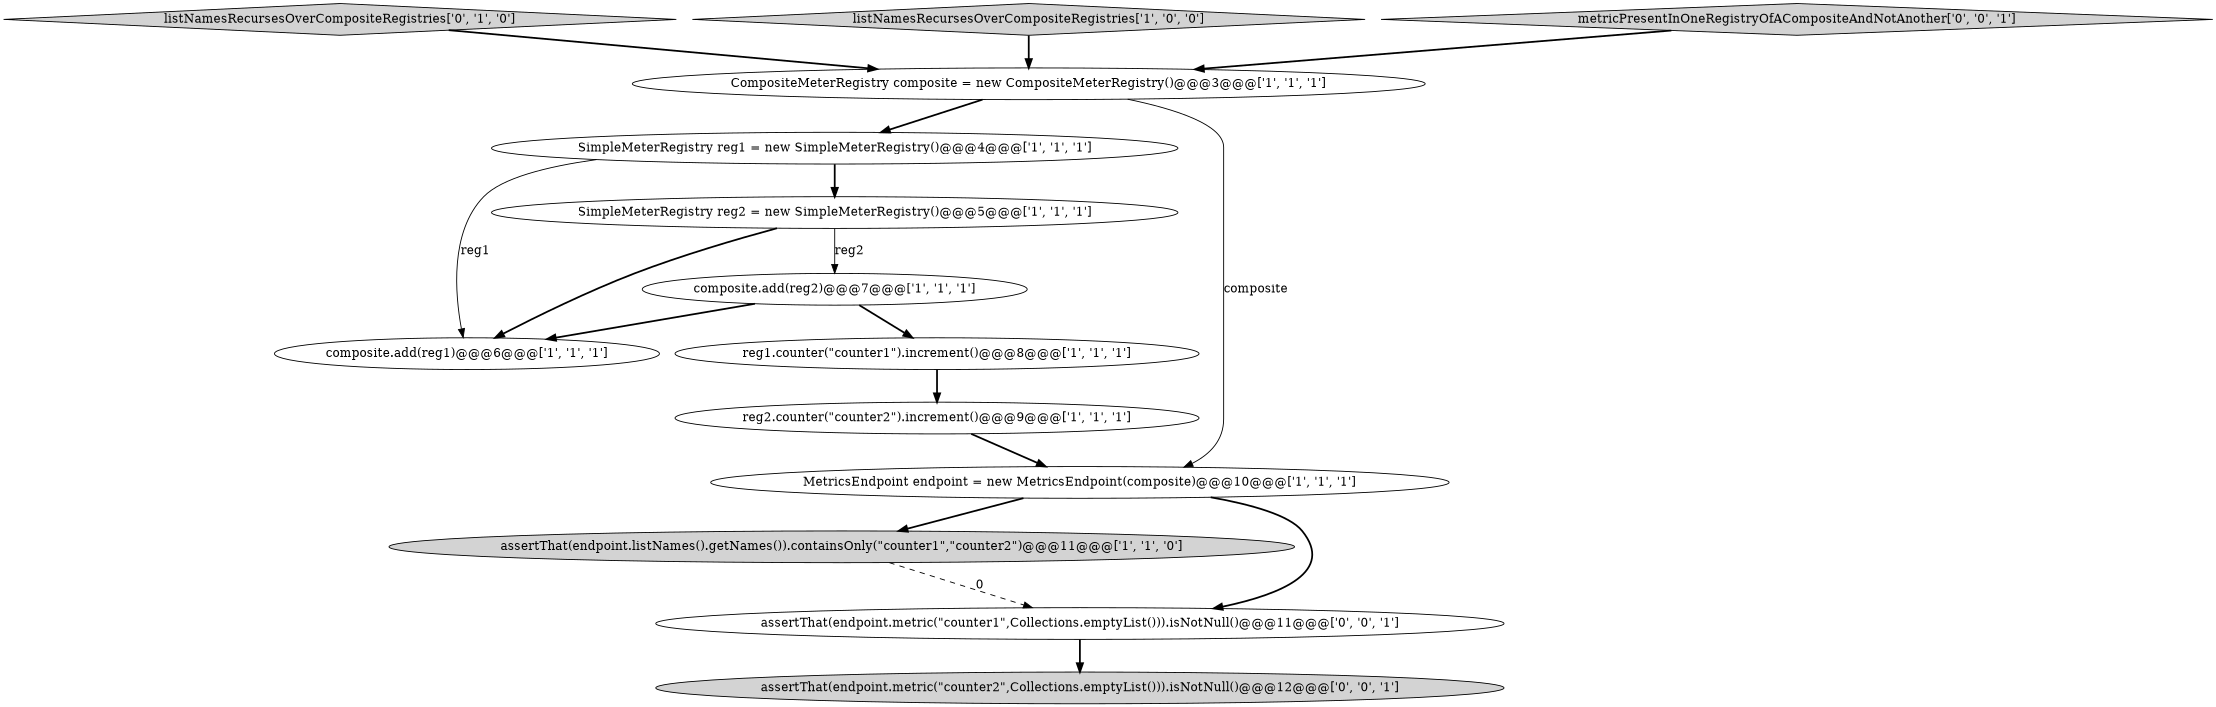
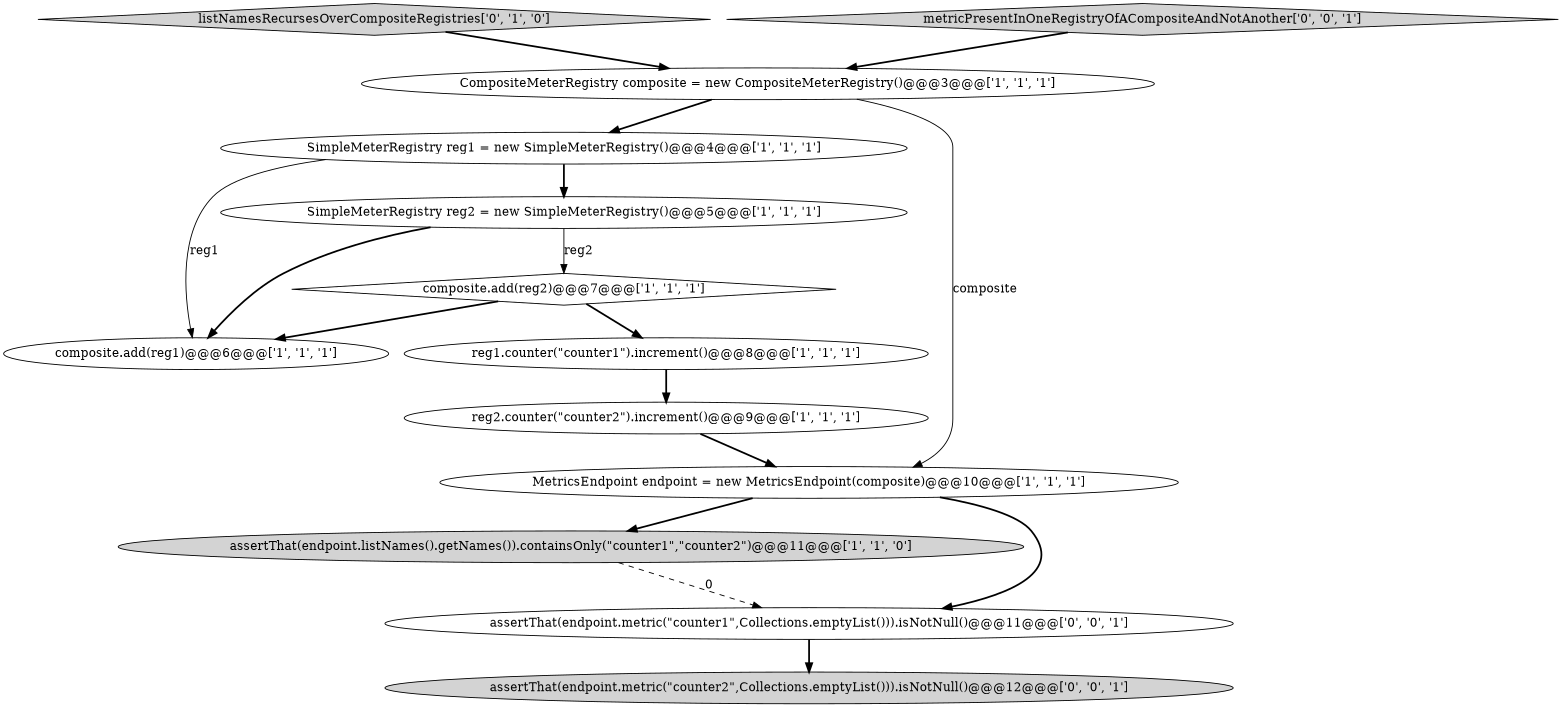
node "listNamesRecursesOverCompositeRegistries['1', '0', '0']": removed
node "composite.add(reg2)@@@7@@@['1', '1', '1']": shape ellipse -> diamond
